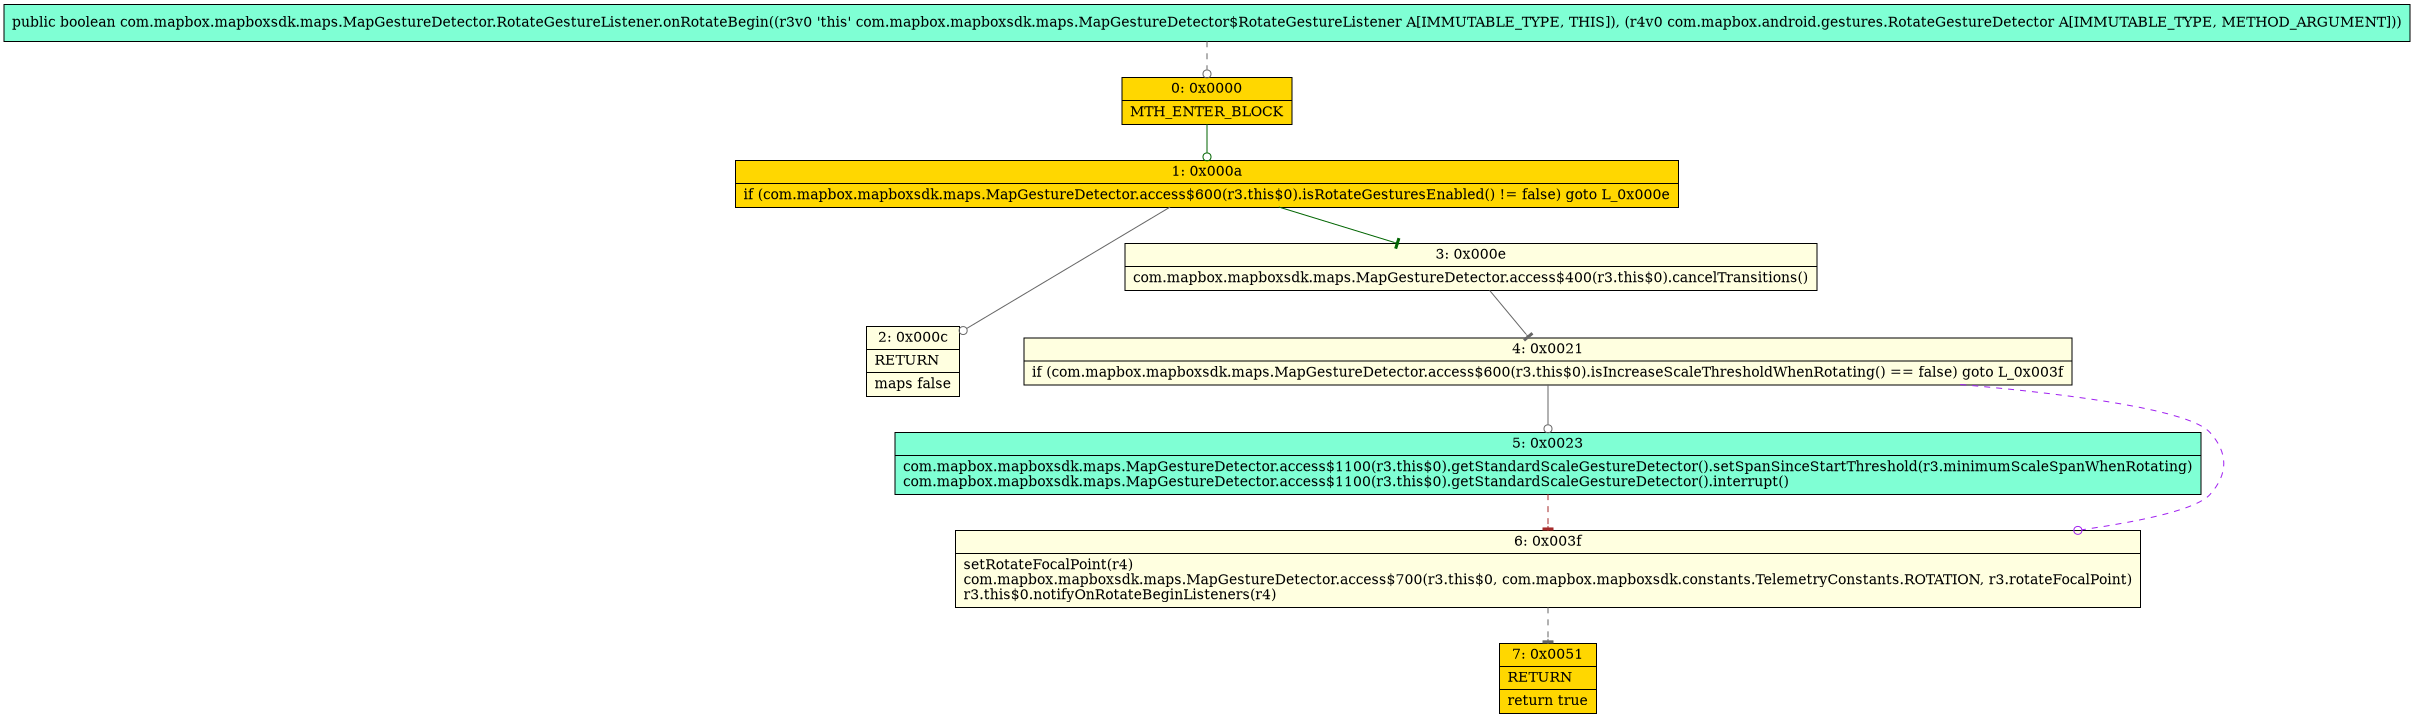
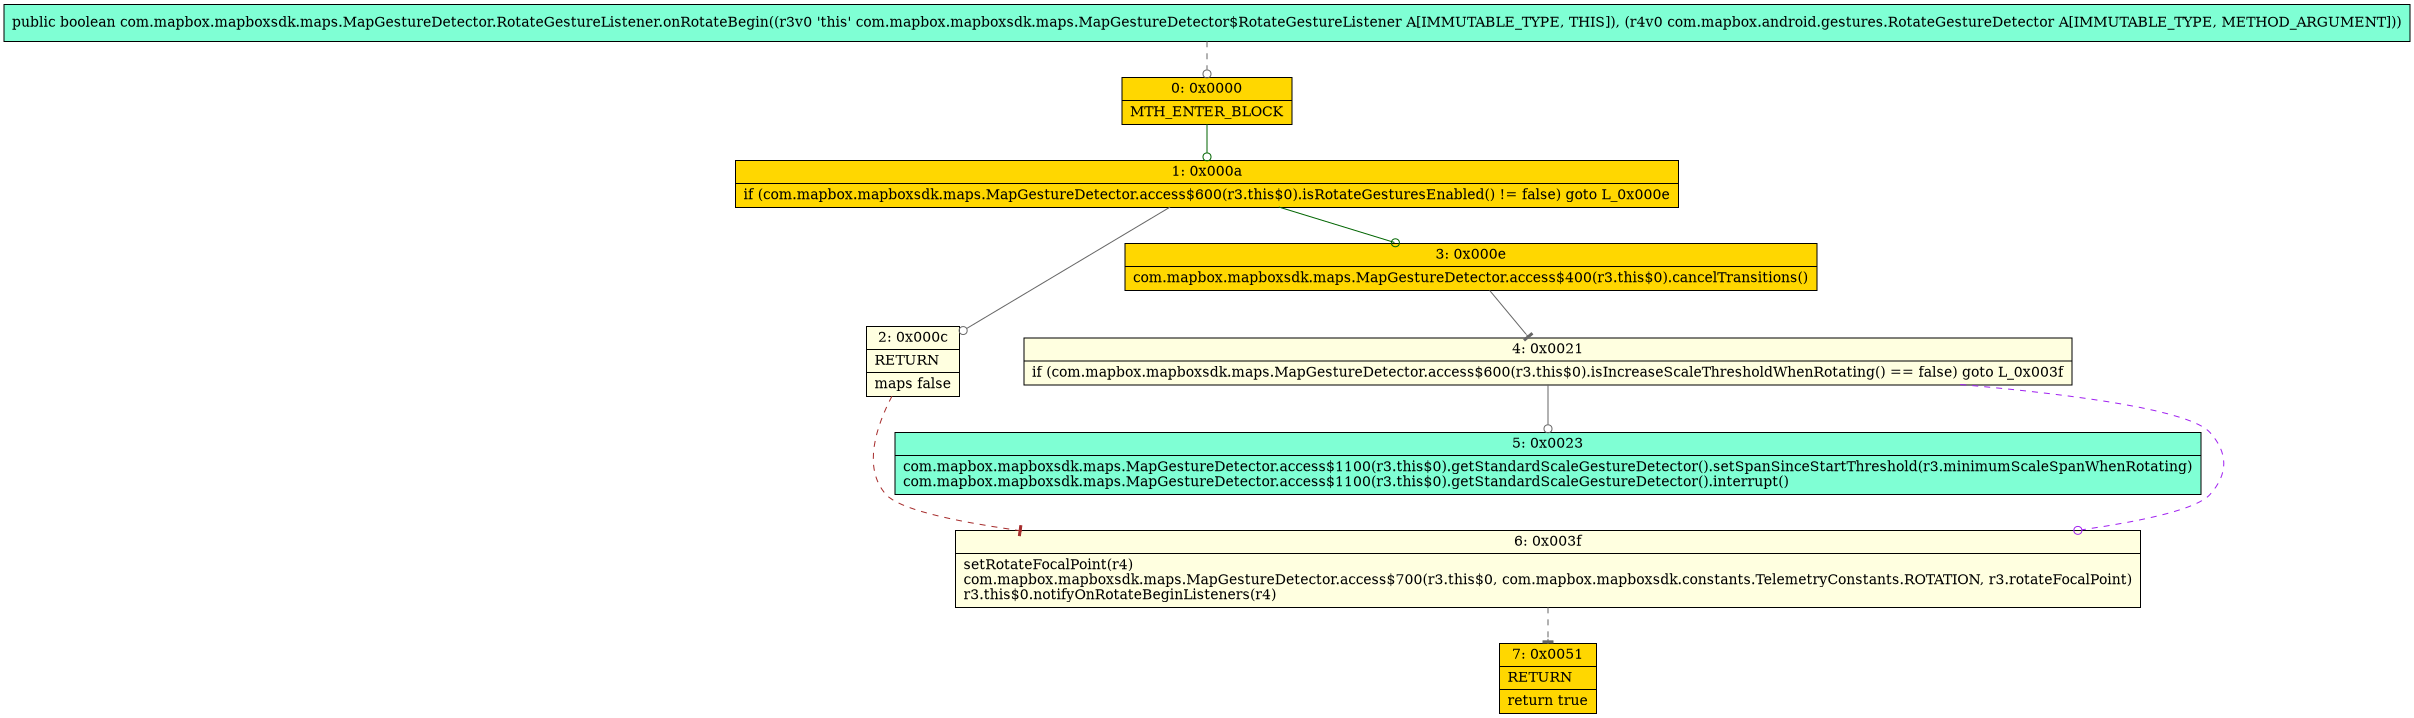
edge "1: 0x000a" -> "3: 0x000e": arrowhead tee -> odot
node "3: 0x000e": fillcolor lightyellow -> gold
edge "5: 0x0023" -> "6: 0x003f": now "2: 0x000c" -> "6: 0x003f"
